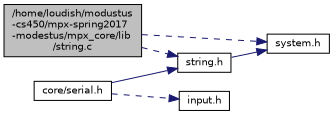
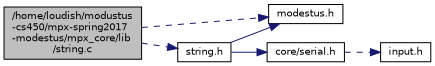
node "system.h": label "system.h" -> "modestus.h"
edge "core/serial.h" -> "string.h": reversed
